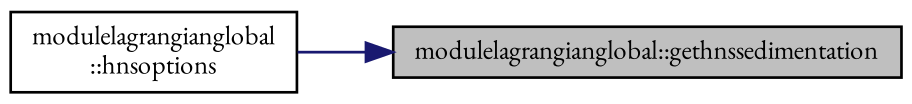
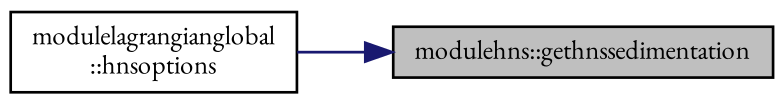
node "modulelagrangianglobal::gethnssedimentation": label "modulelagrangianglobal::gethnssedimentation" -> "modulehns::gethnssedimentation"
